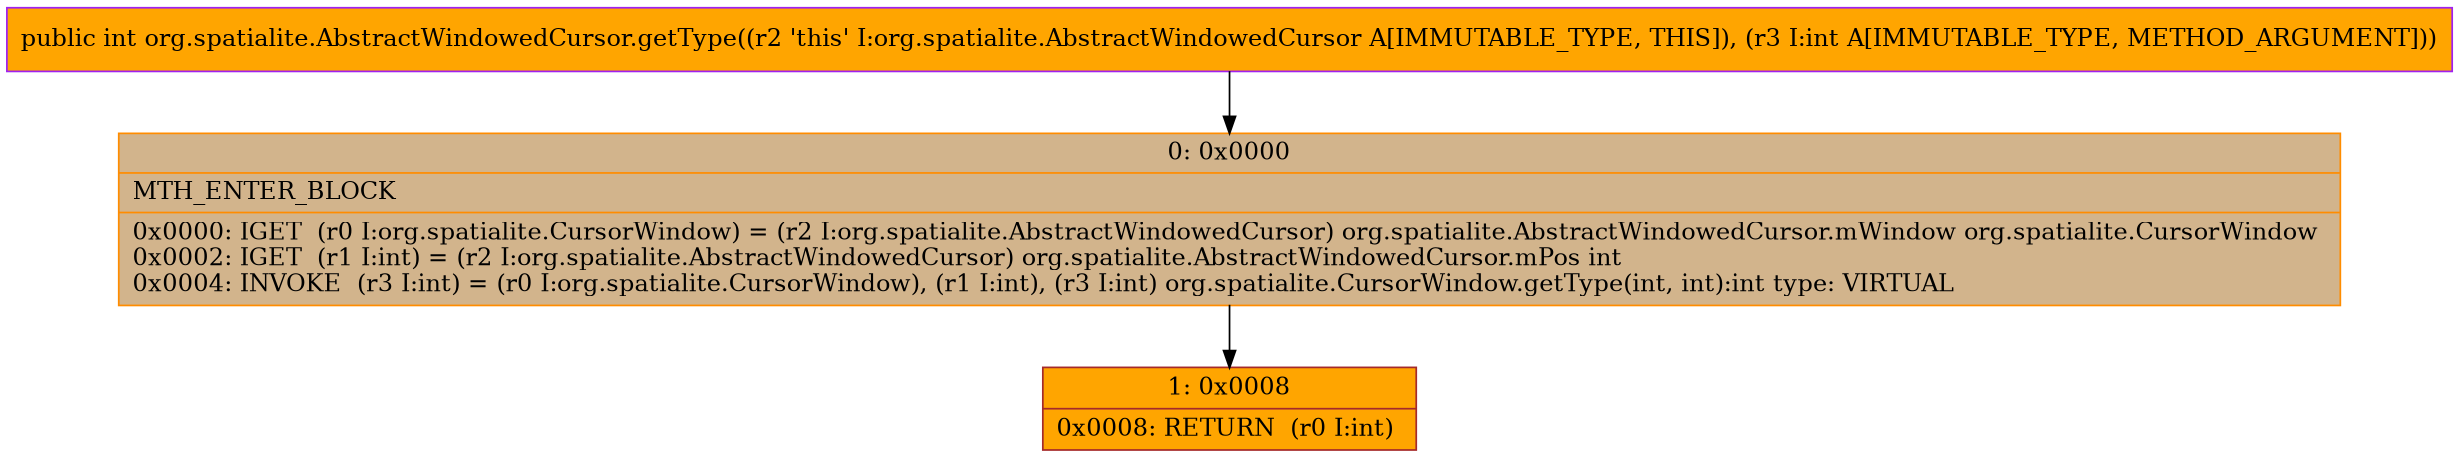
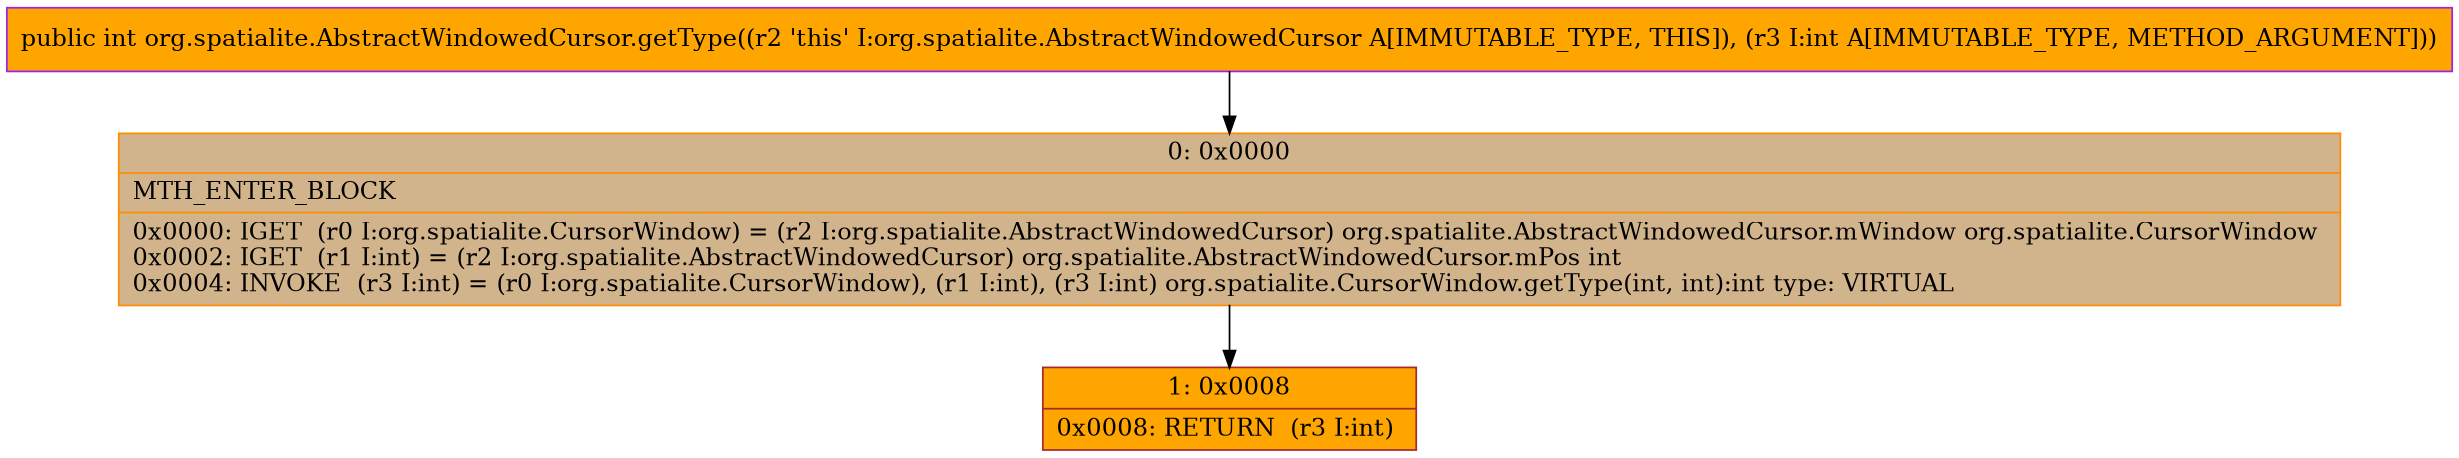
node "1: 0x0008": text "0x0008: RETURN  (r0 I:int)" -> "0x0008: RETURN  (r3 I:int)"
